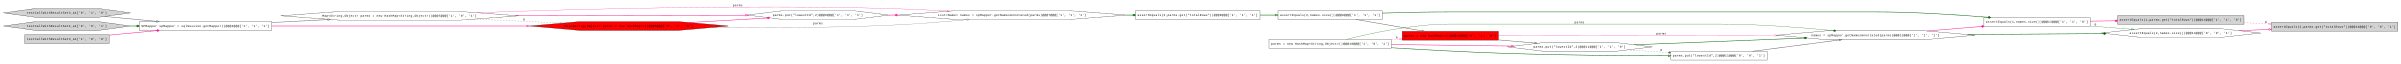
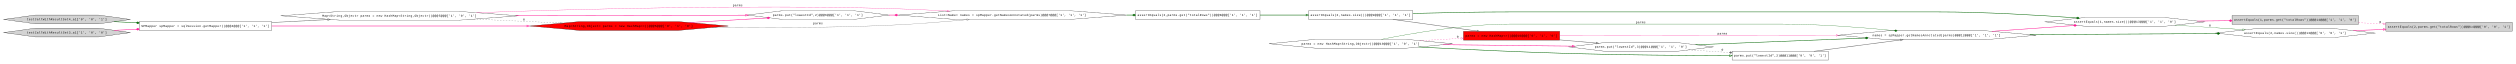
node "testCallWithResultSet3_a1['0', '1', '0']": removed
node "assertEquals(1,names.size())@@@13@@@['1', '1', '0']": shape box -> hexagon
node "testCallWithResultSet3_a1['1', '0', '0']": shape box -> hexagon
node "parms = new HashMap<String,Object>()@@@10@@@['1', '0', '1']": shape box -> hexagon
